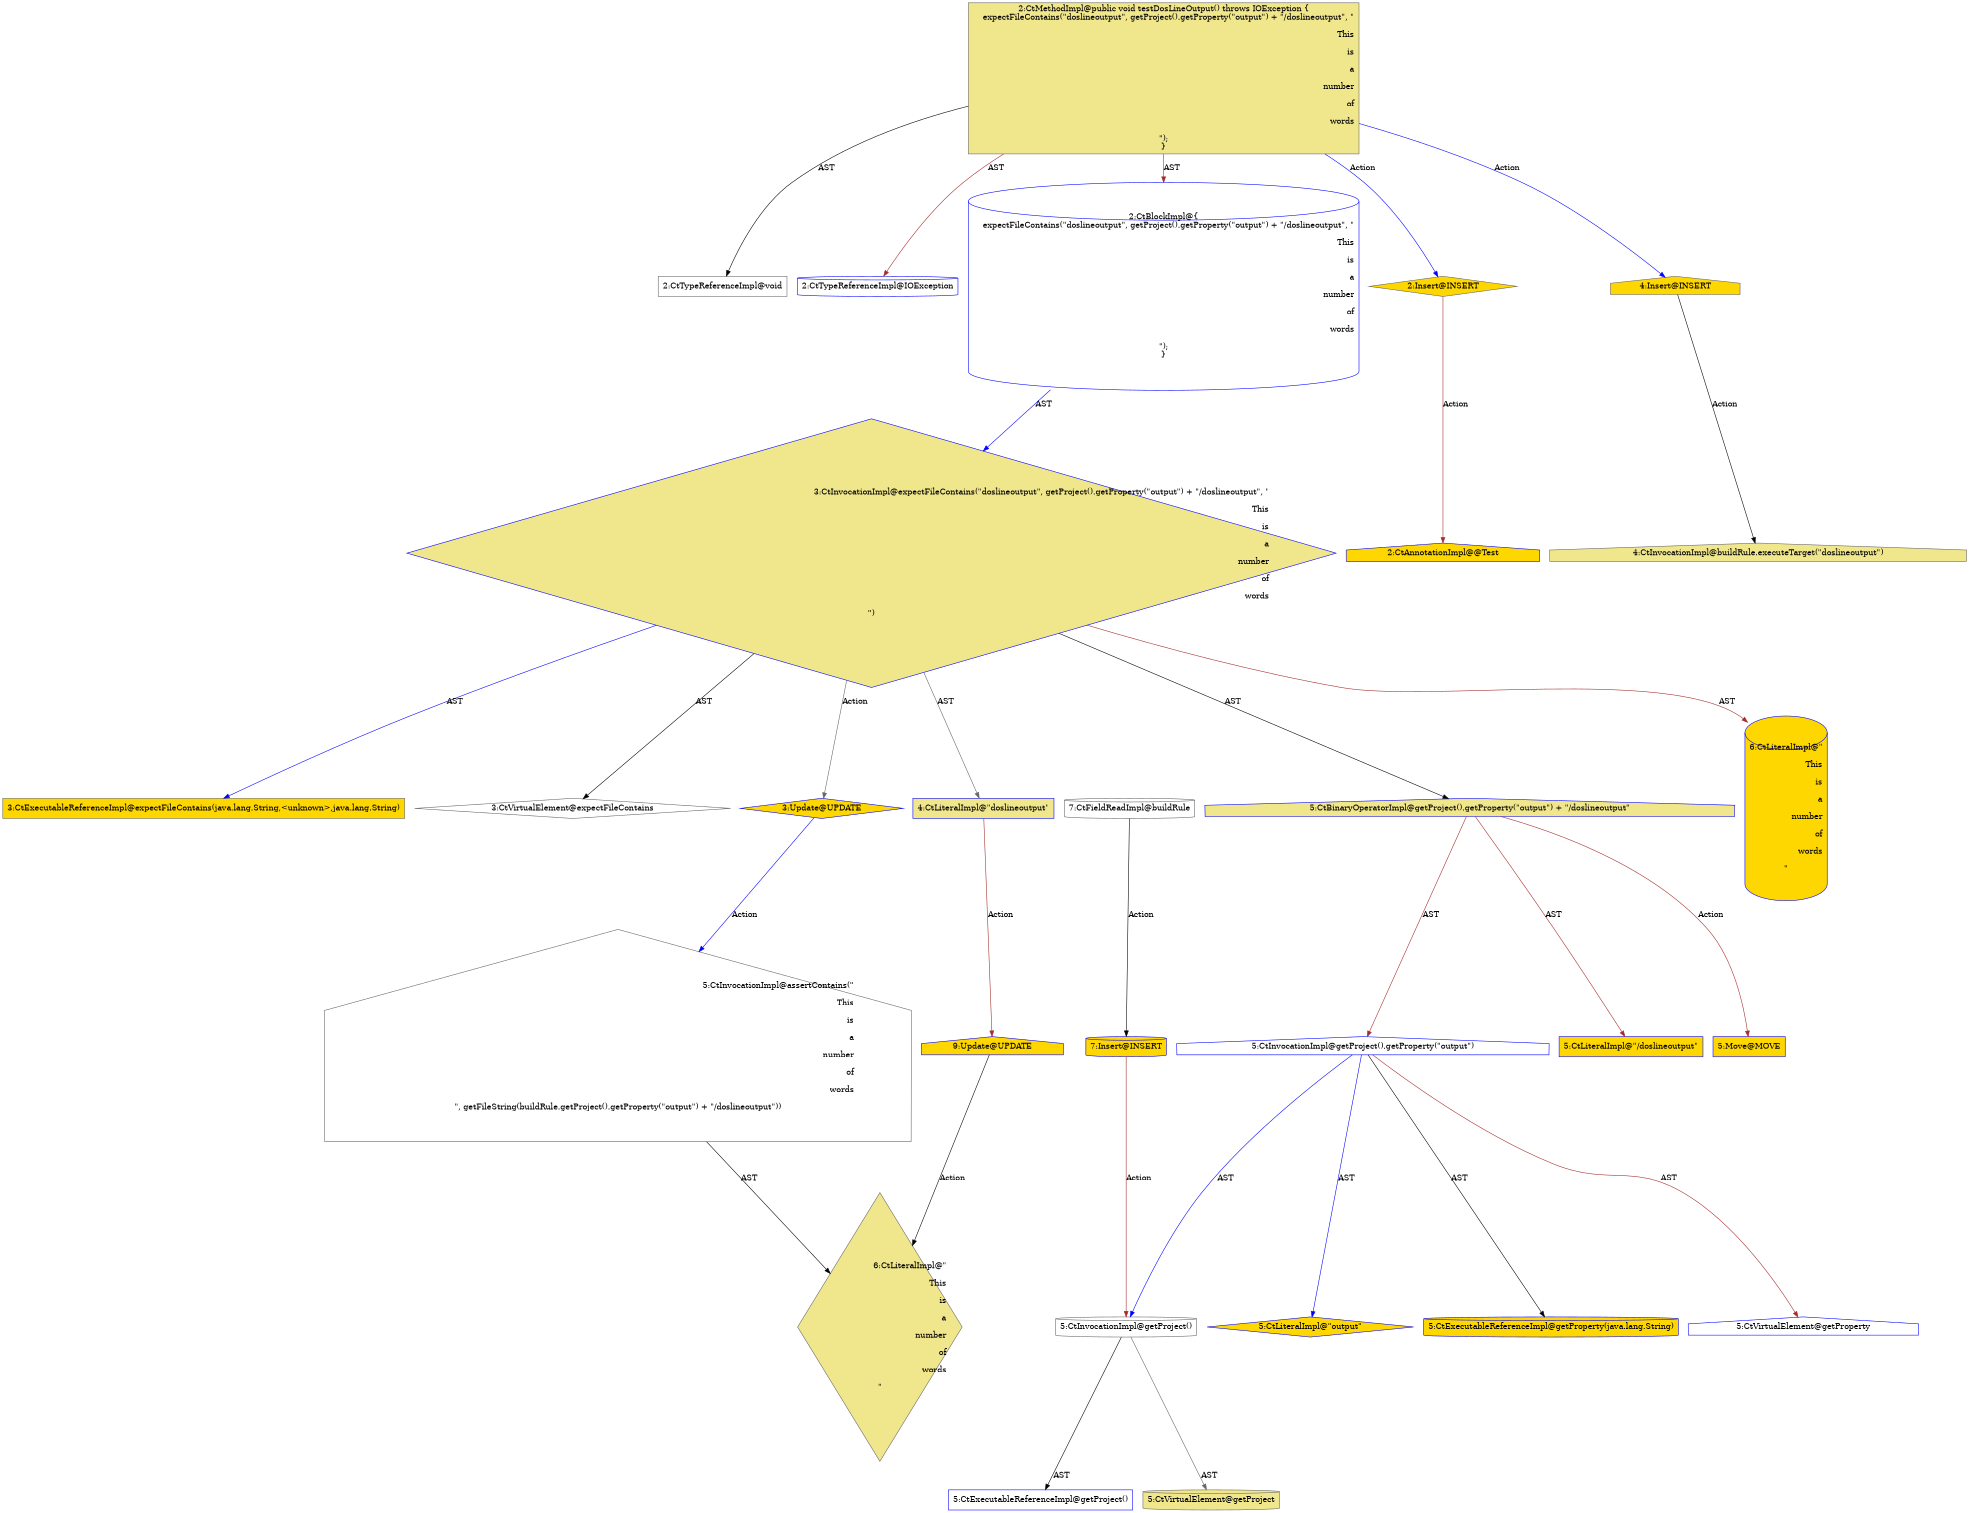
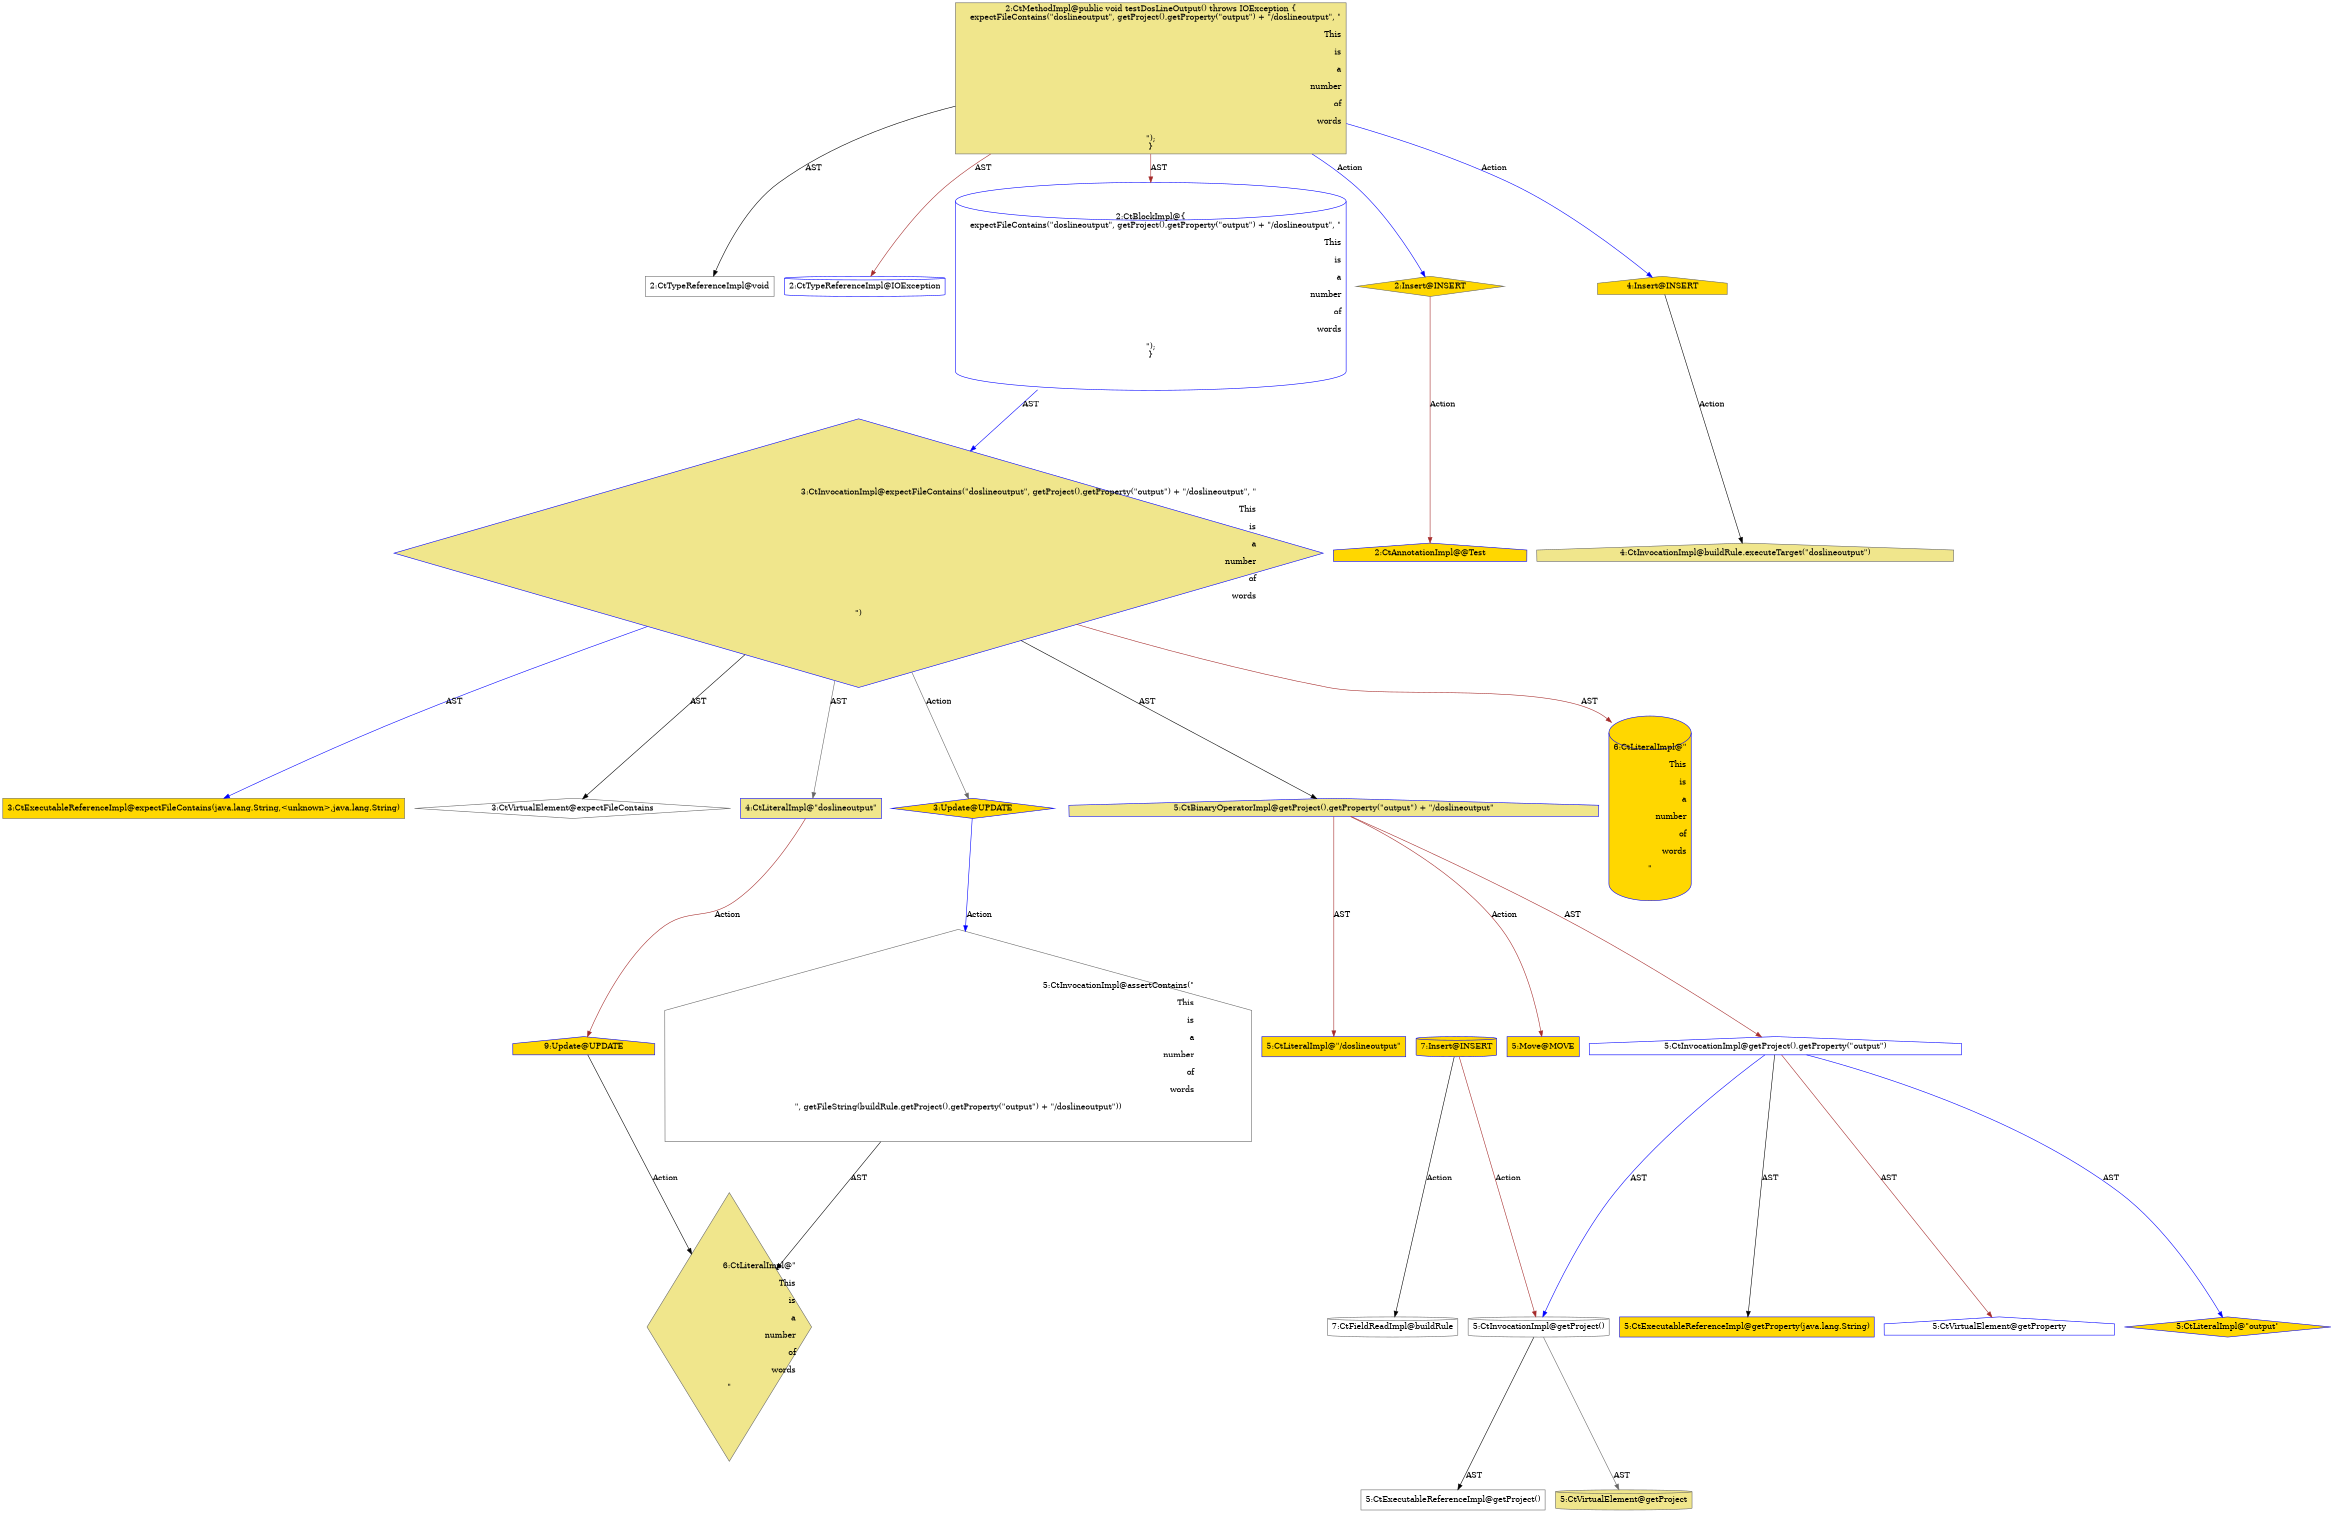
edge "7:CtFieldReadImpl@buildRule" -> "7:Insert@INSERT": reversed
node "5:CtExecutableReferenceImpl@getProperty(java.lang.String)": shape cylinder -> box
node "5:CtExecutableReferenceImpl@getProject()": color blue -> gray40
